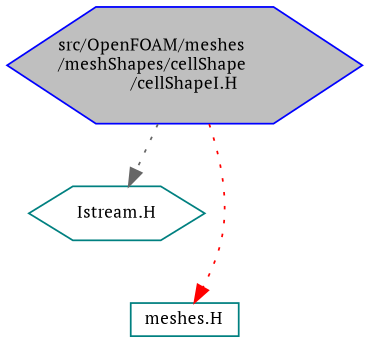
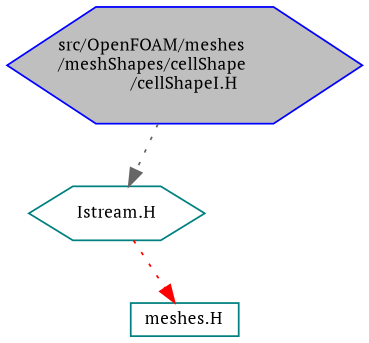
edge "src/OpenFOAM/meshes /meshShapes/cellShape /cellShapeI.H" -> "meshes.H": now "Istream.H" -> "meshes.H"
